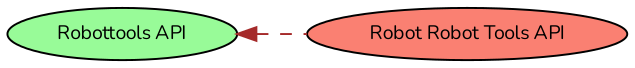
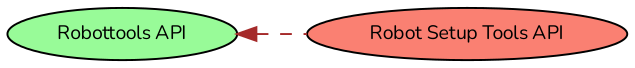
node "Robot Robot Tools API": label "Robot Robot Tools API" -> "Robot Setup Tools API"
